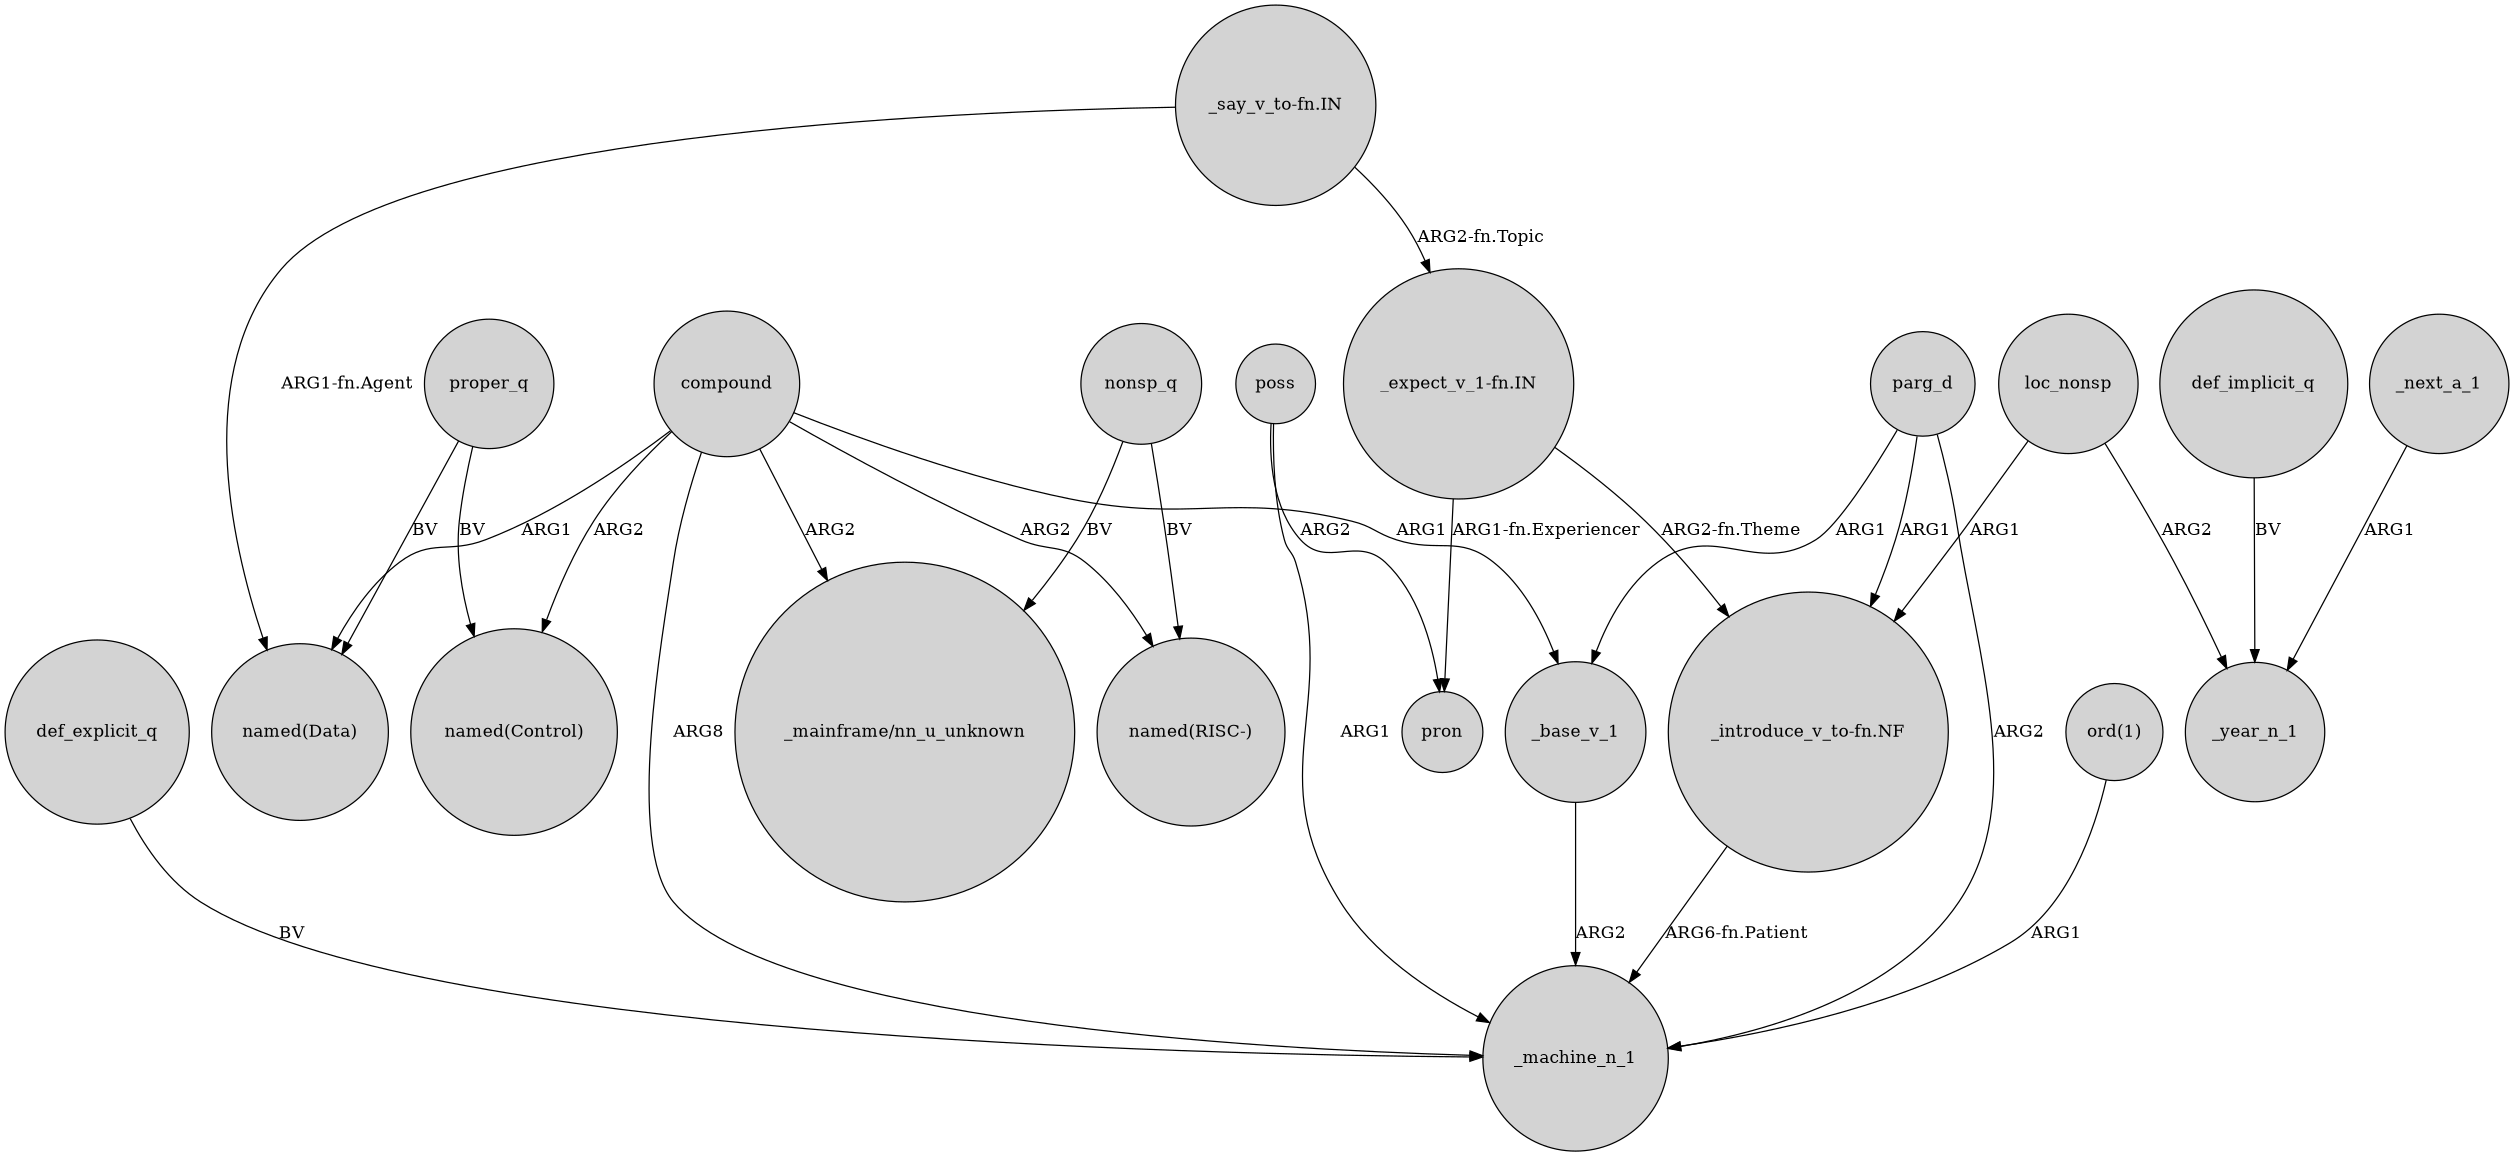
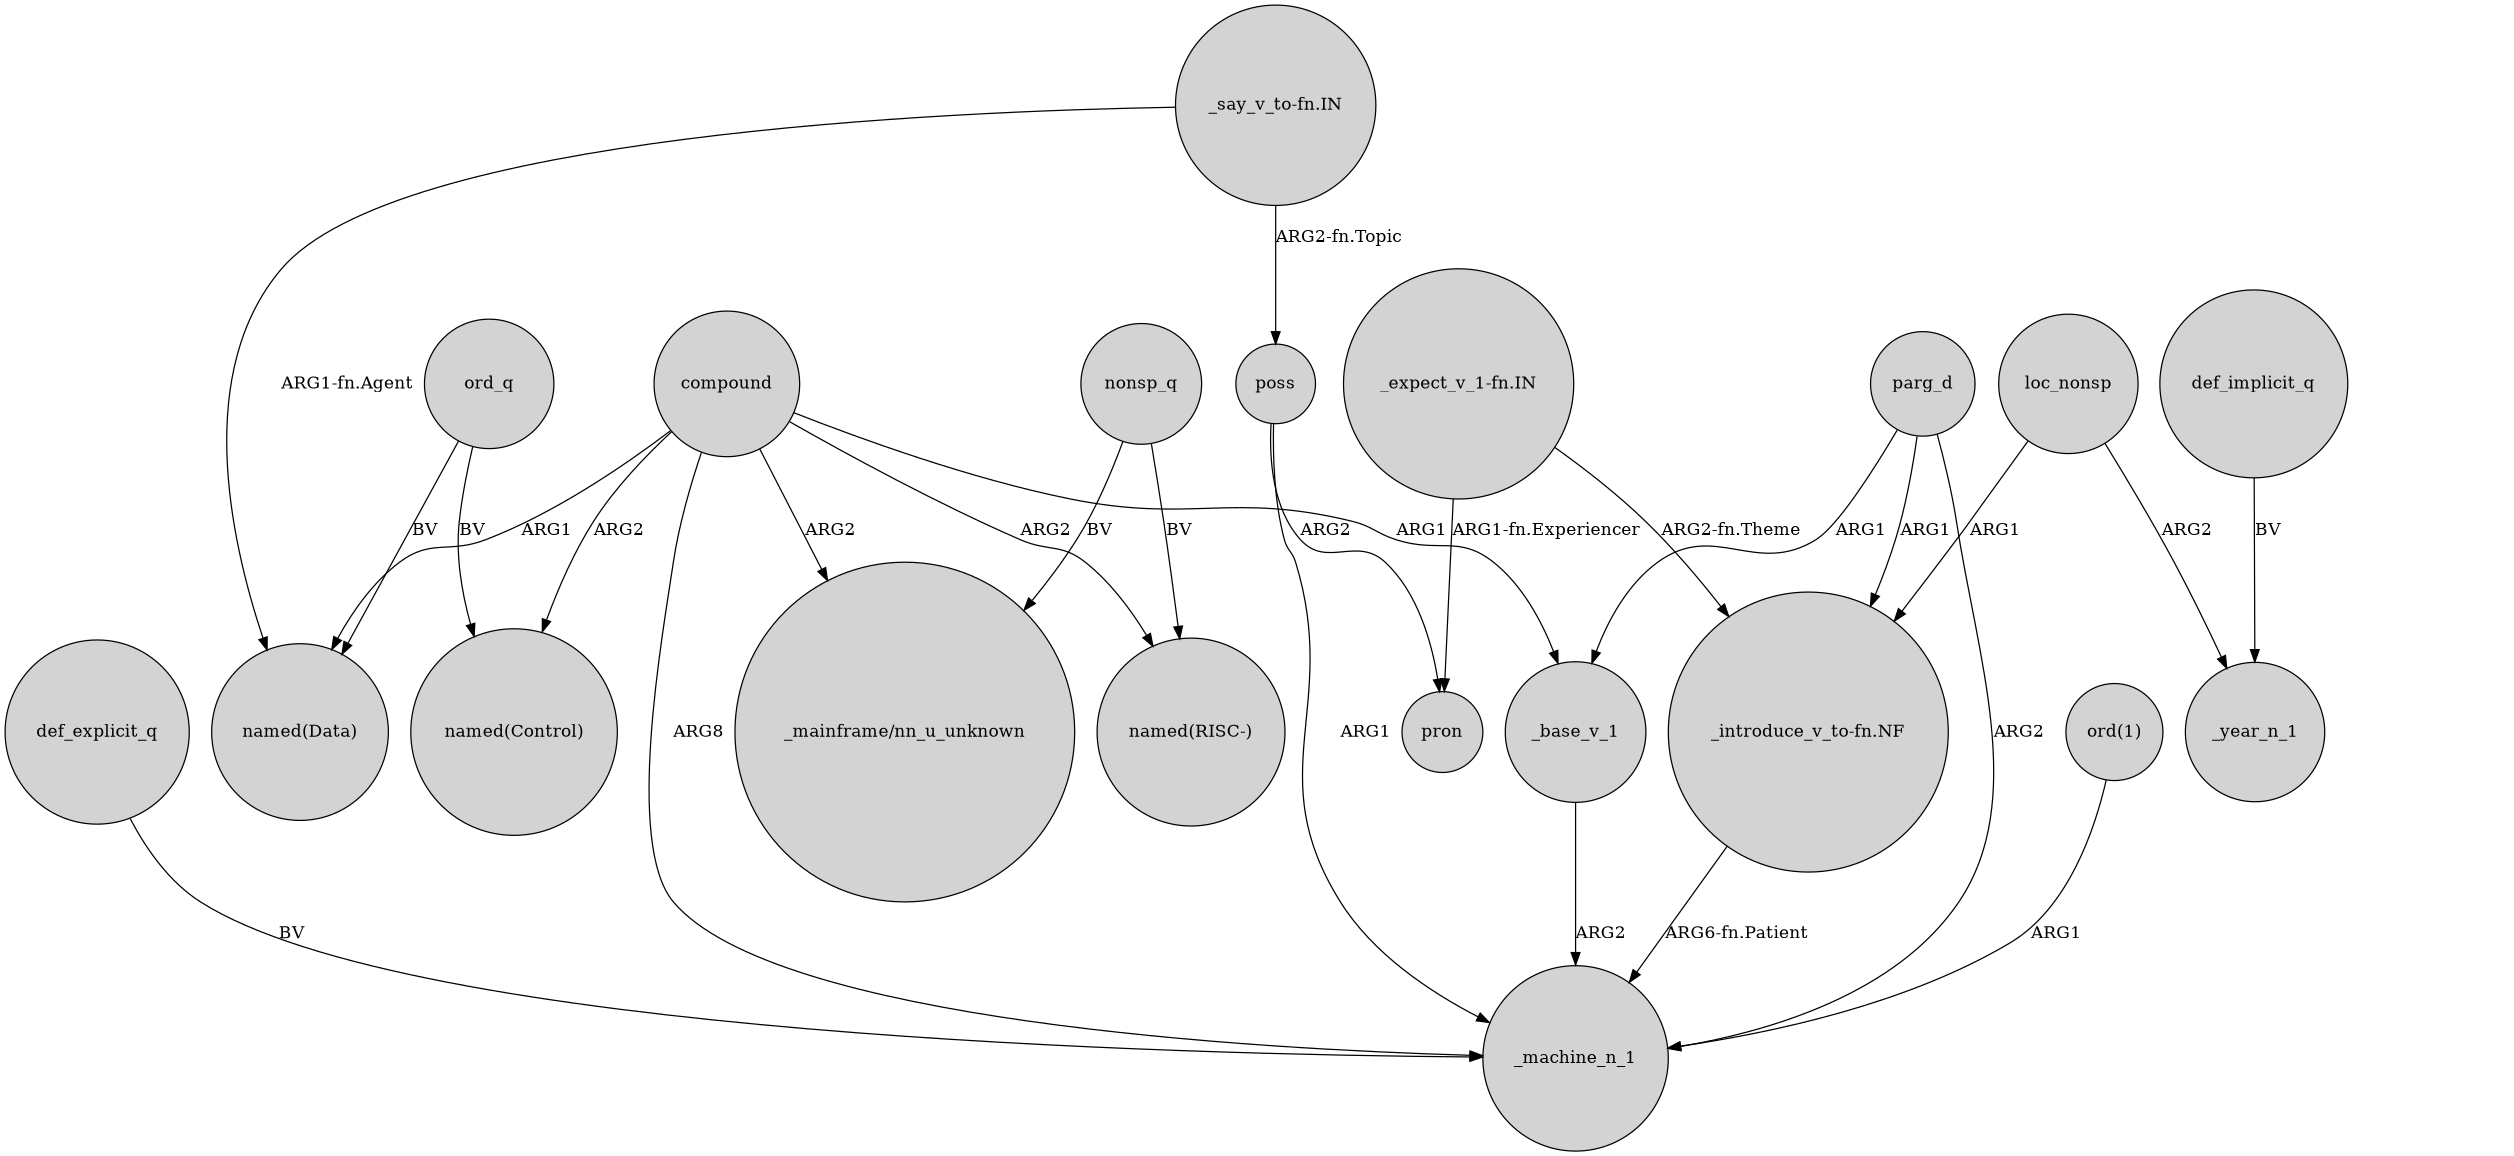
edge "_say_v_to-fn.IN" -> "_expect_v_1-fn.IN": now "_say_v_to-fn.IN" -> "poss"
node "proper_q": label "proper_q" -> "ord_q"
node "_next_a_1": removed
